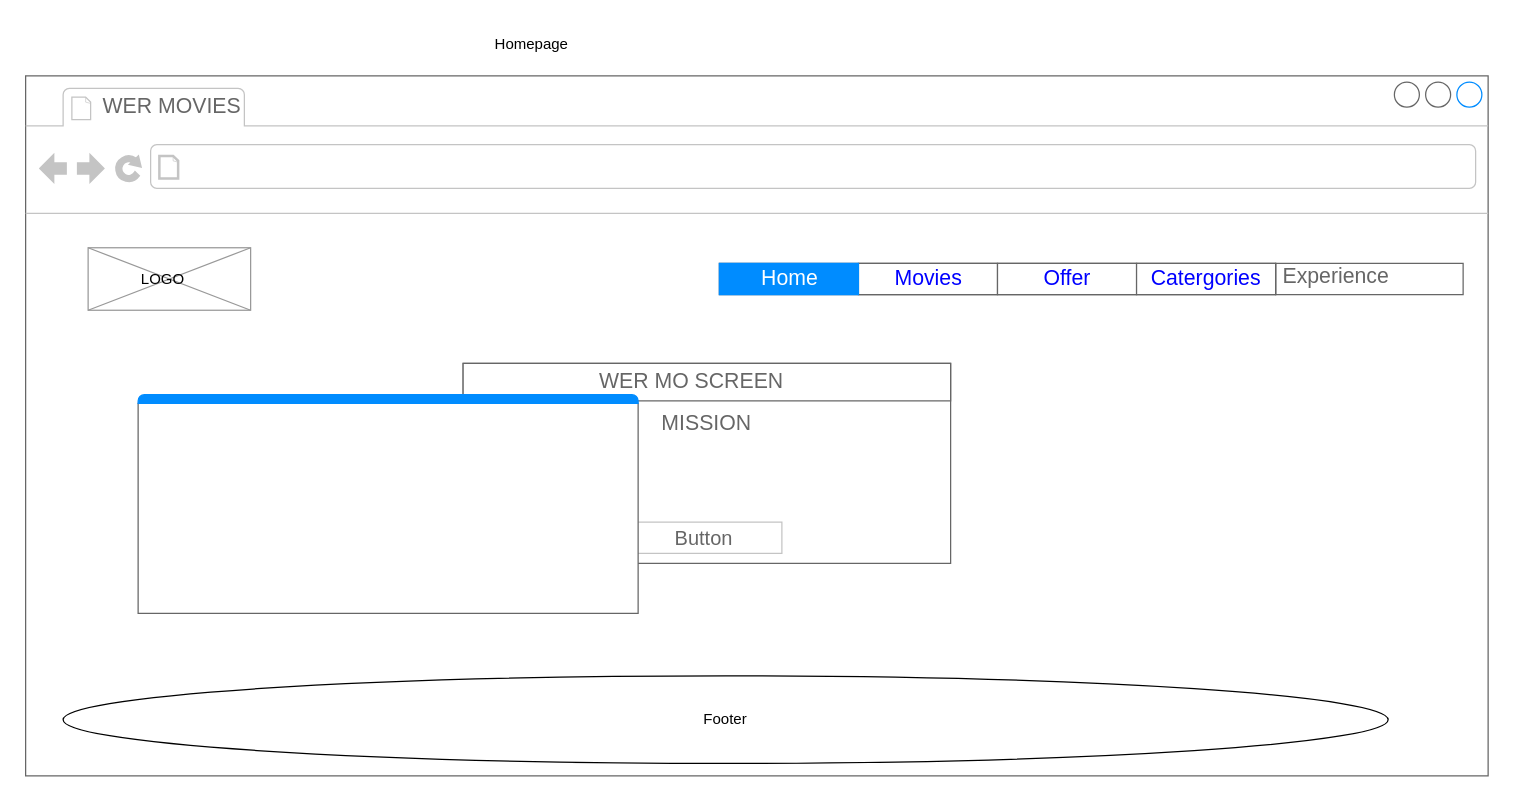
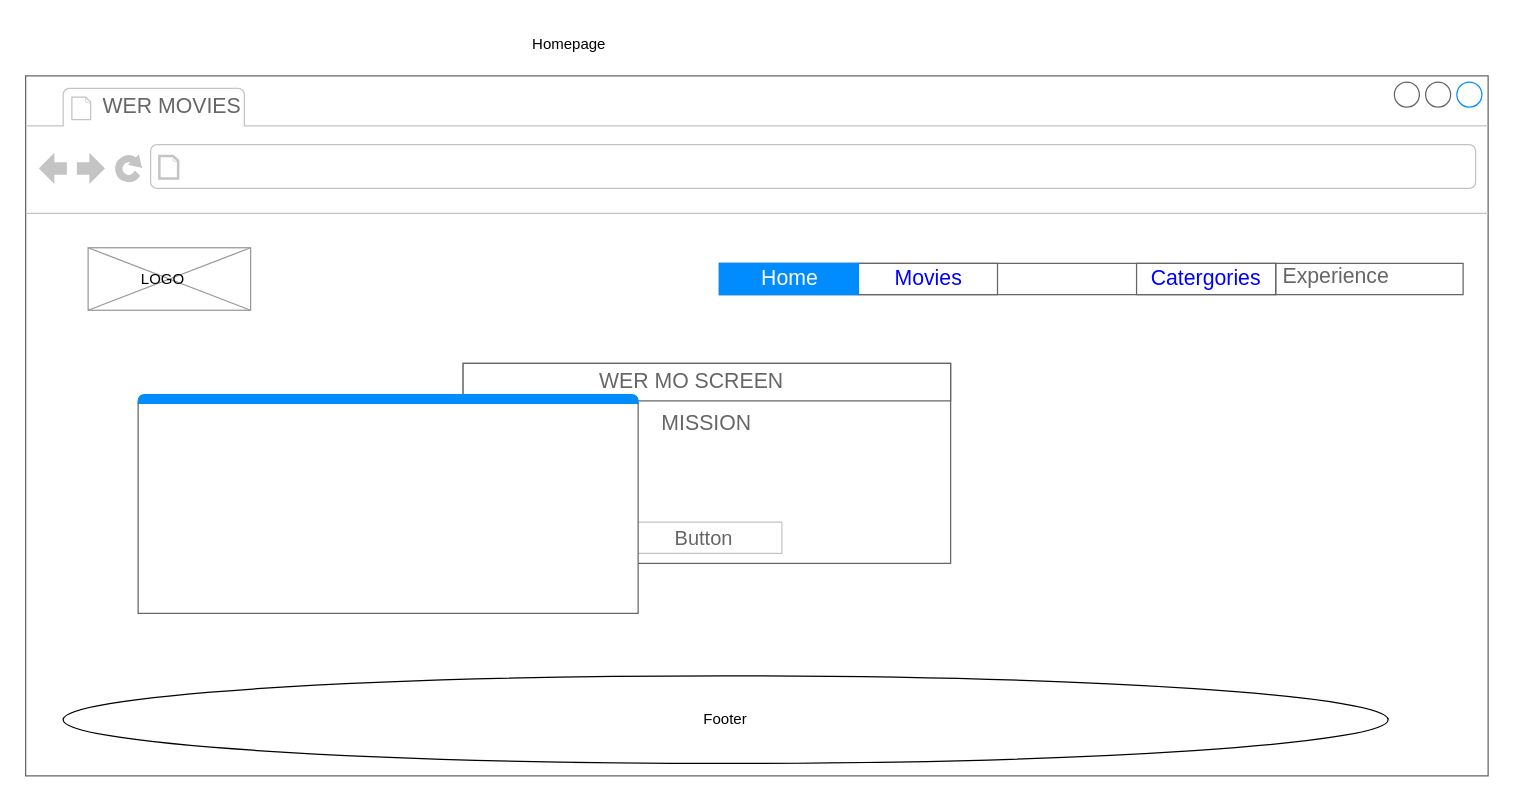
node "Homepage": moved (532, 44) -> (569, 44)
node "Offer": removed
